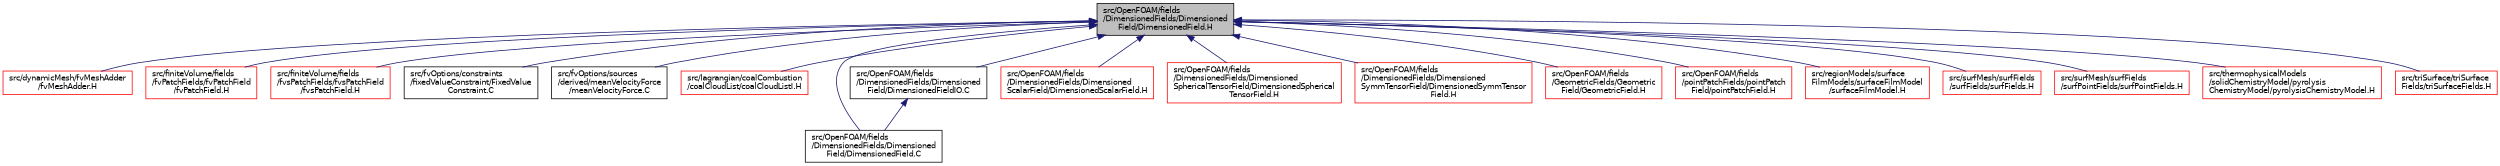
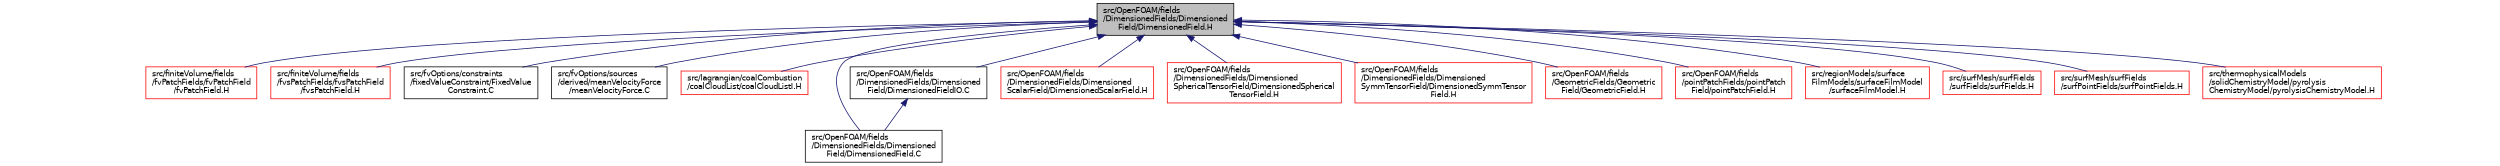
node "src/dynamicMesh/fvMeshAdder /fvMeshAdder.H": removed
node "src/triSurface/triSurface Fields/triSurfaceFields.H": removed
